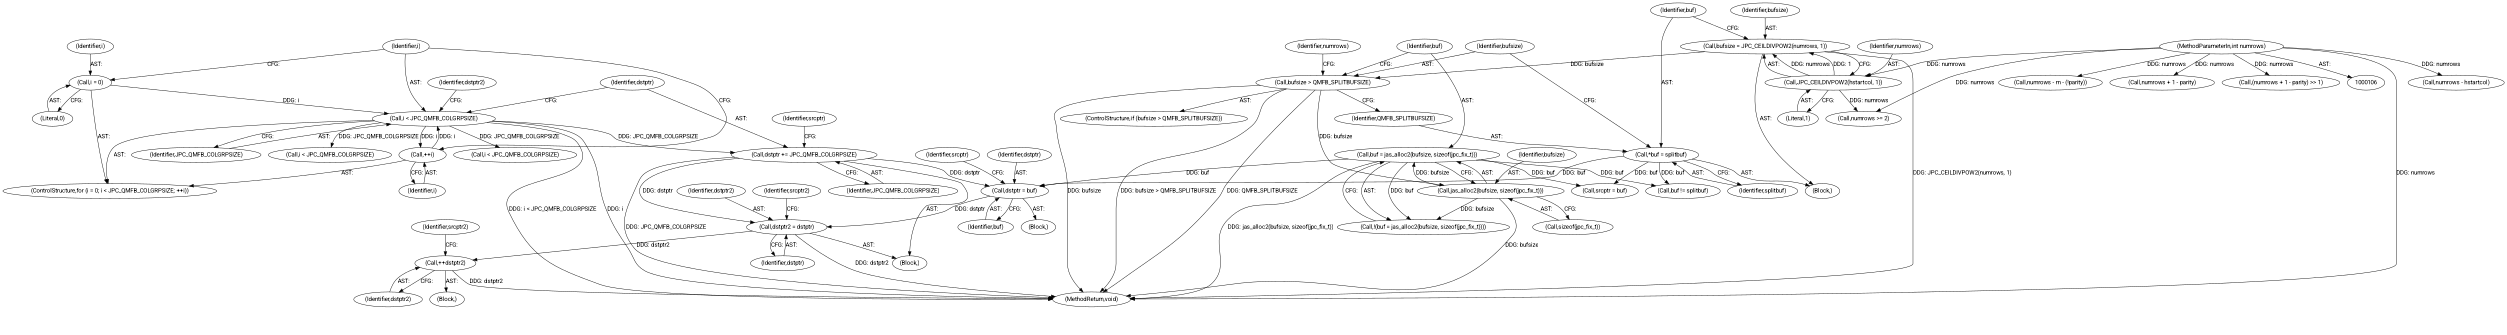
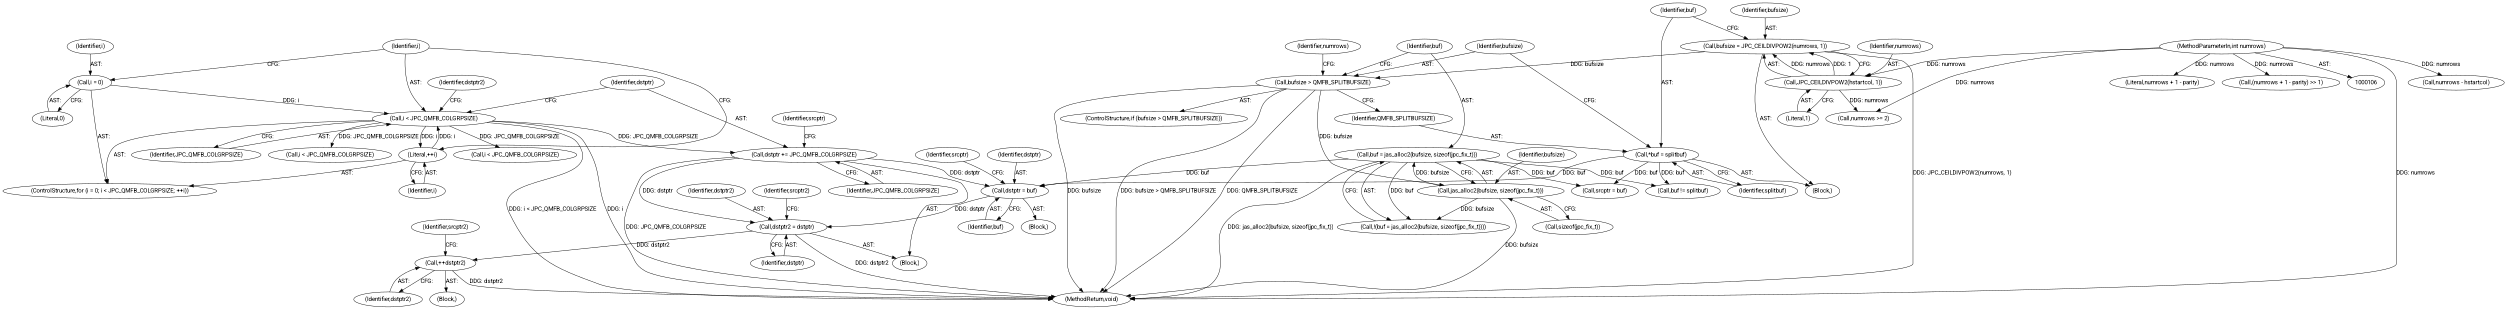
node "(Call,numrows - m - (!parity))": removed
node "(Call,numrows + 1 - parity)": label "(Call,numrows + 1 - parity)" -> "(Literal,numrows + 1 - parity)"
node "(Call,++i)": label "(Call,++i)" -> "(Literal,++i)"
